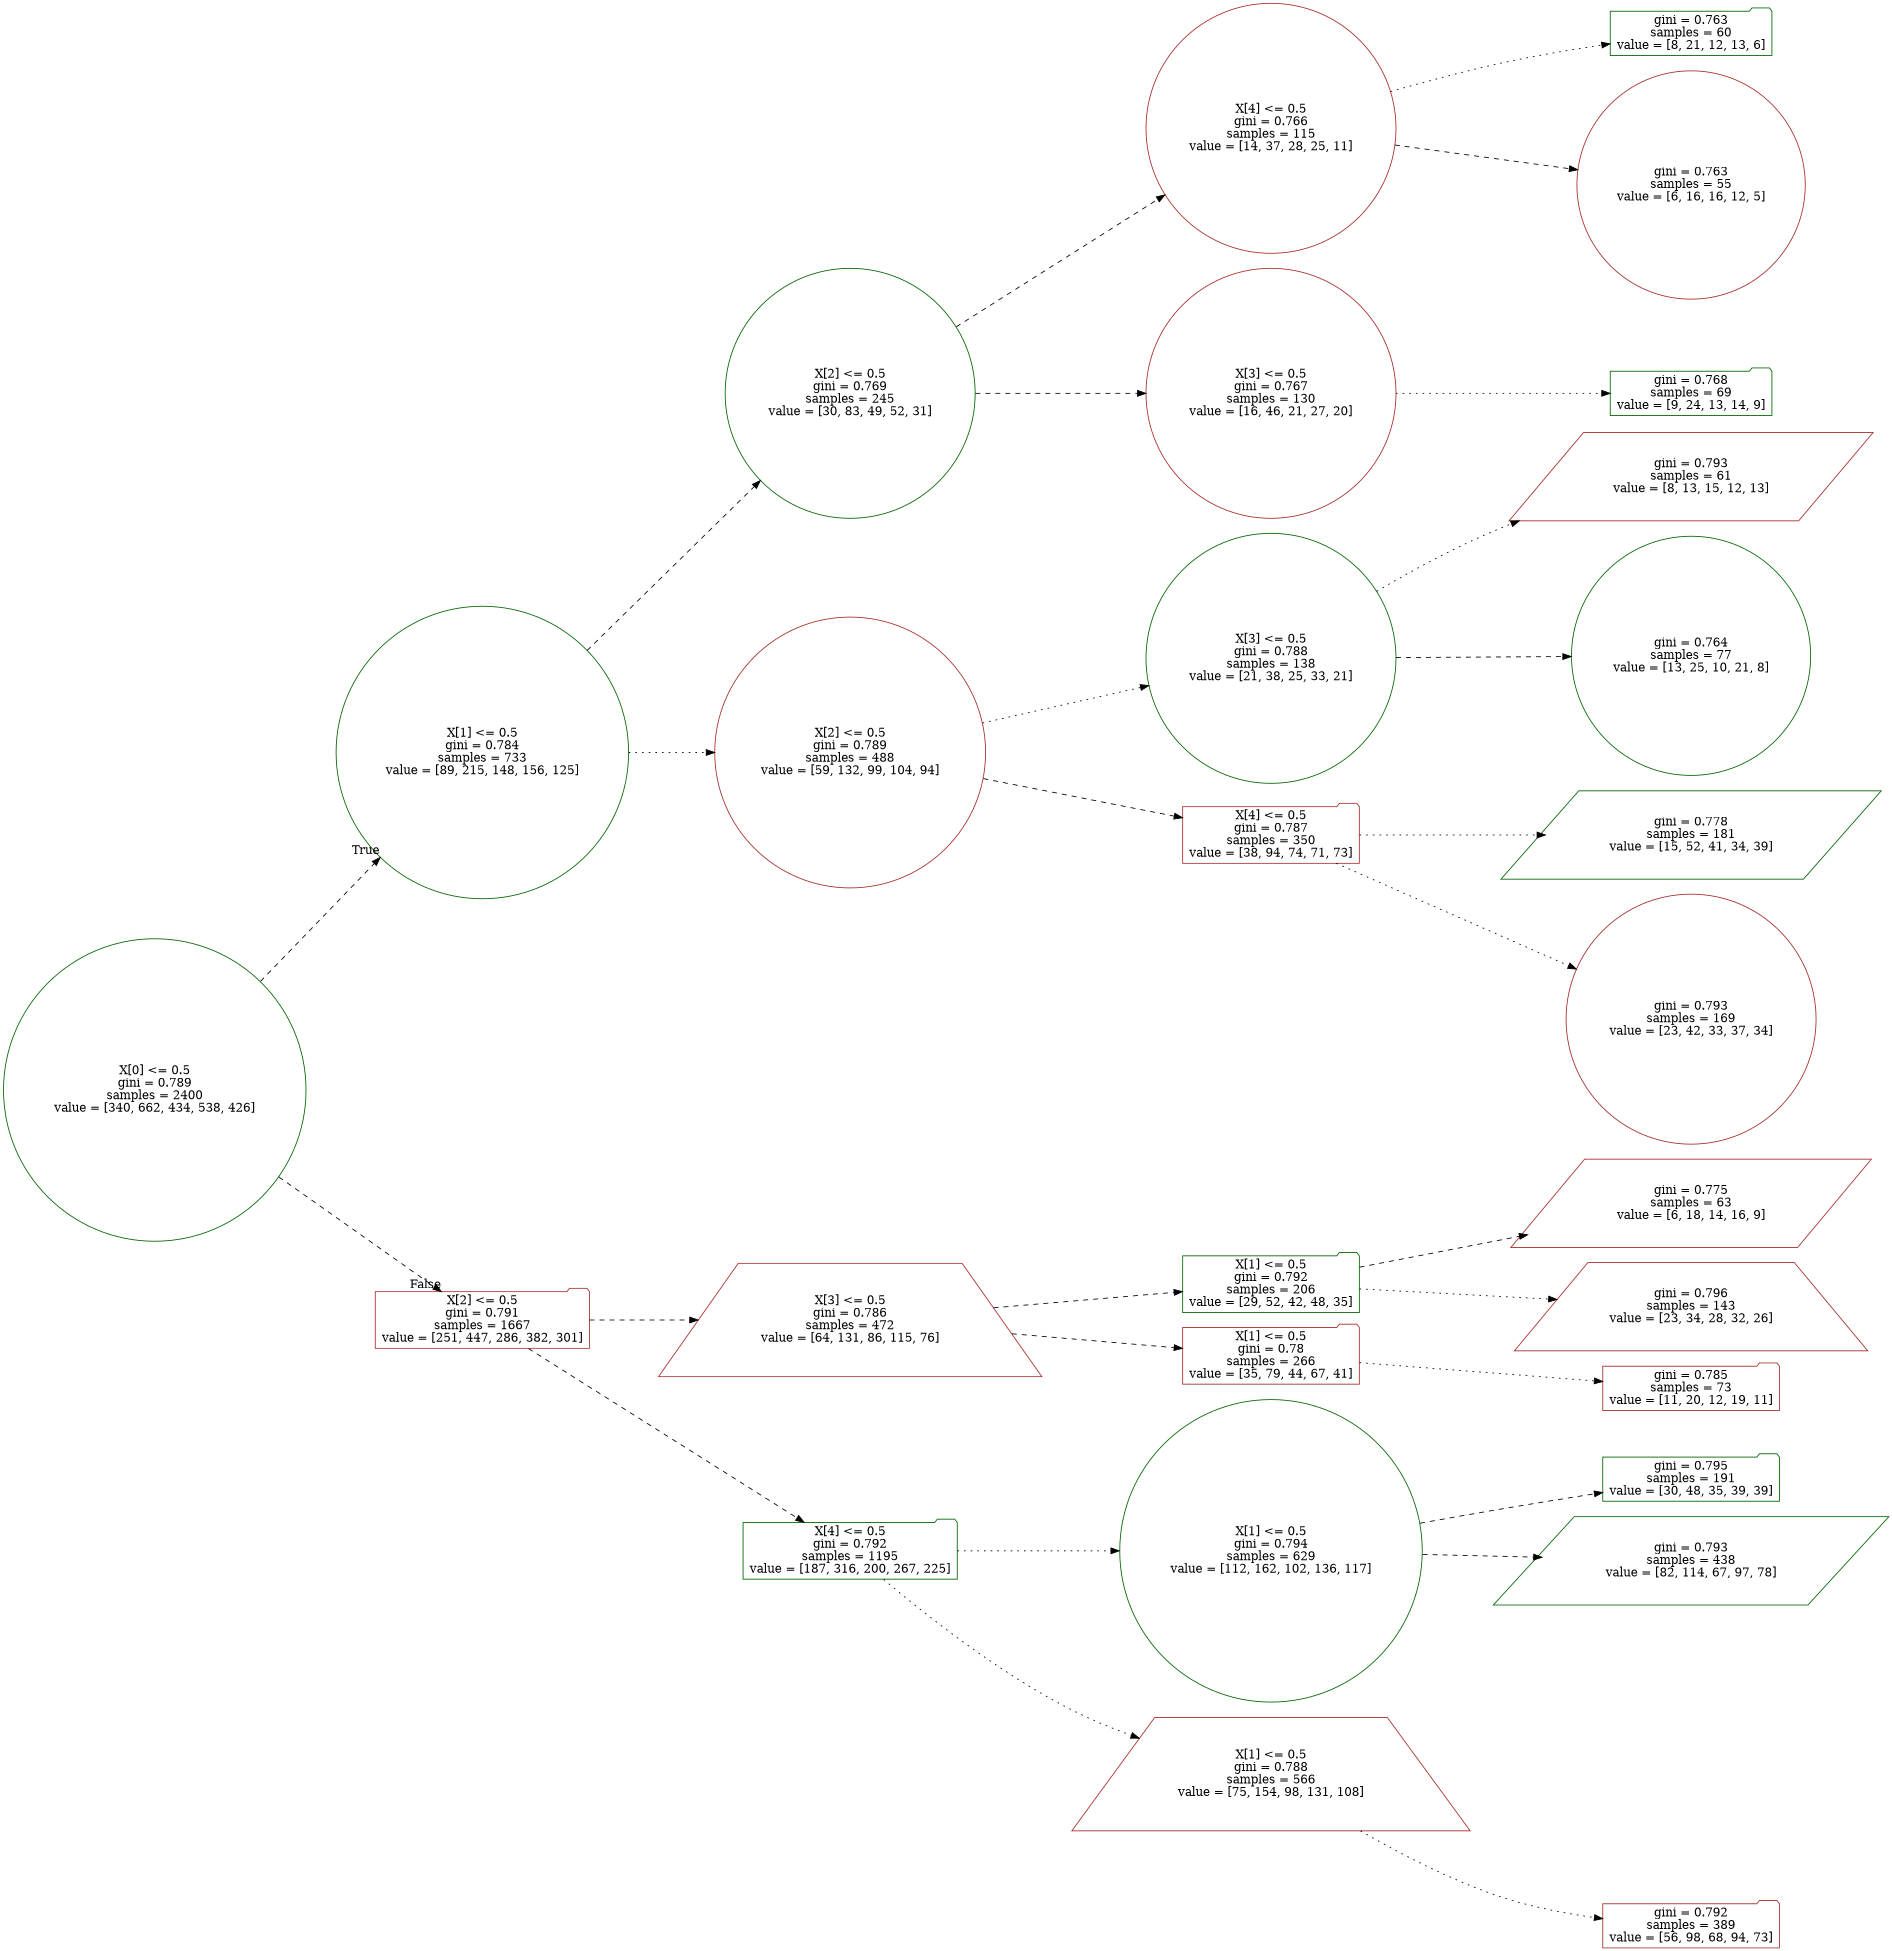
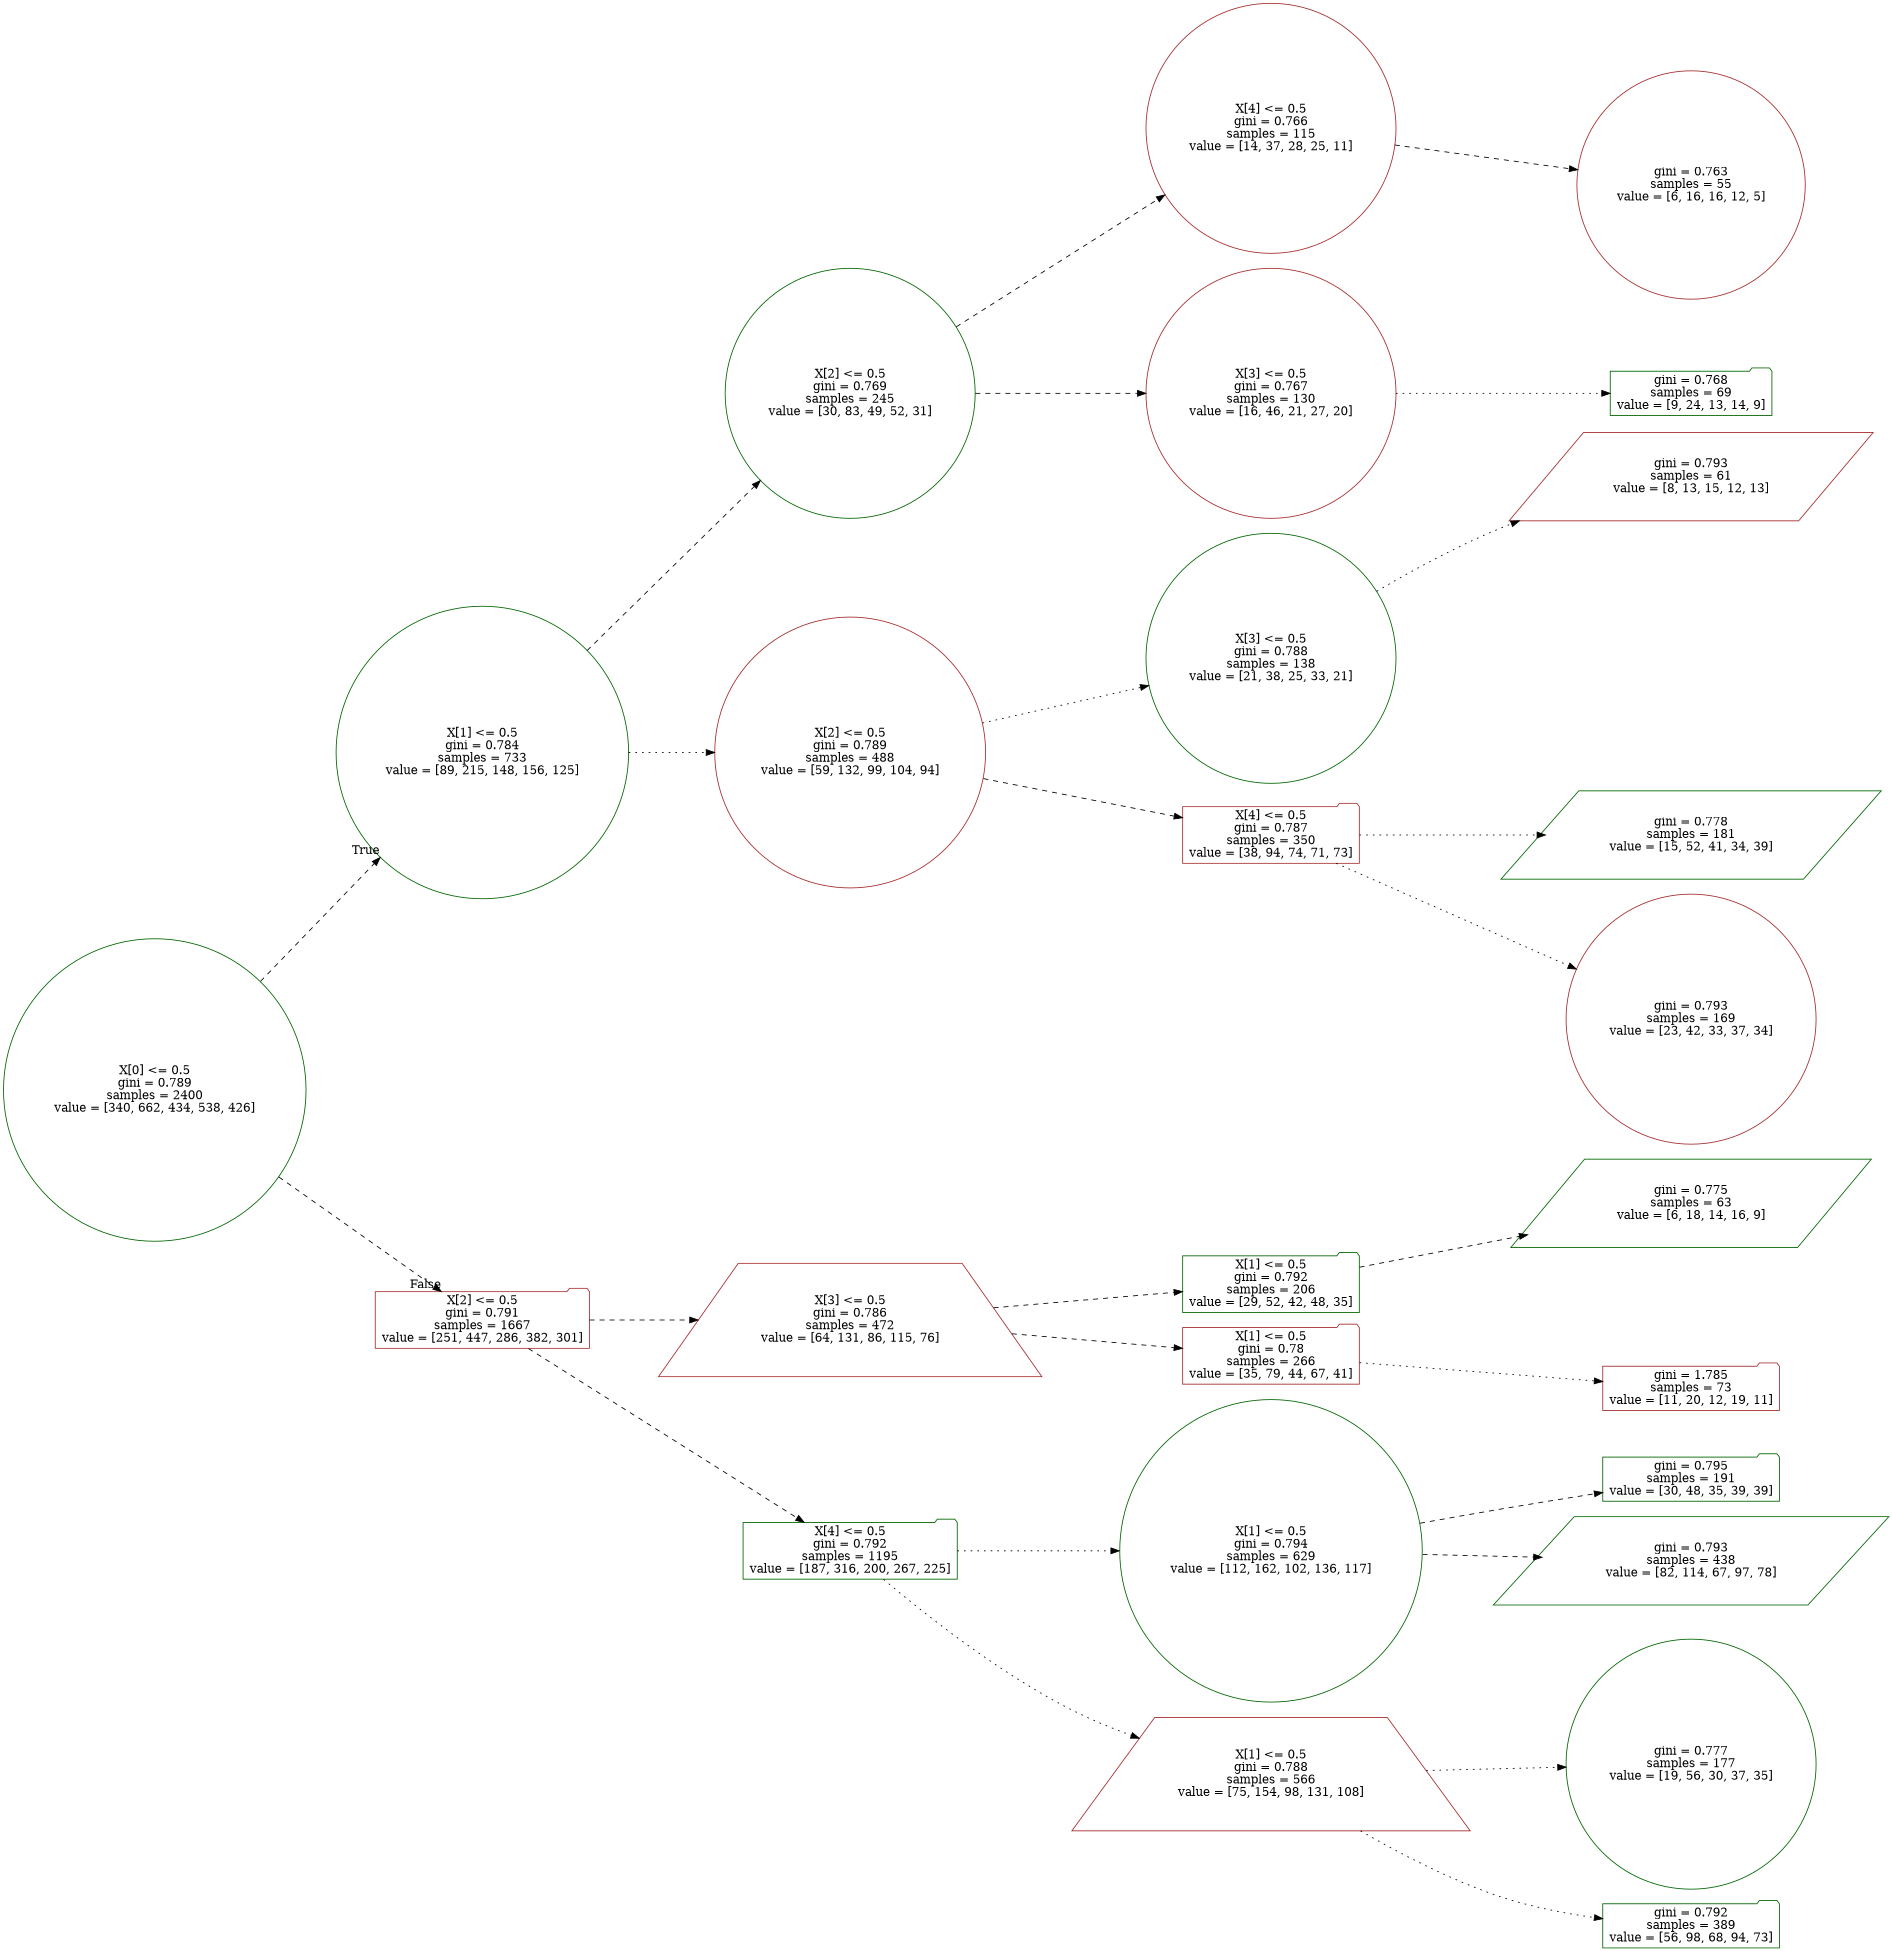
node "gini = 0.763 samples = 60 value = [8, 21, 12, 13, 6]": removed
node "gini = 0.764 samples = 77 value = [13, 25, 10, 21, 8]": removed
node "gini = 0.775 samples = 63 value = [6, 18, 14, 16, 9]": color brown -> darkgreen
node "gini = 0.796 samples = 143 value = [23, 34, 28, 32, 26]": removed
node "gini = 0.785 samples = 73 value = [11, 20, 12, 19, 11]": label "gini = 0.785 samples = 73 value = [11, 20, 12, 19, 11]" -> "gini = 1.785 samples = 73 value = [11, 20, 12, 19, 11]"
node "gini = 0.777 samples = 177 value = [19, 56, 30, 37, 35]": added
node "gini = 0.792 samples = 389 value = [56, 98, 68, 94, 73]": color brown -> darkgreen
